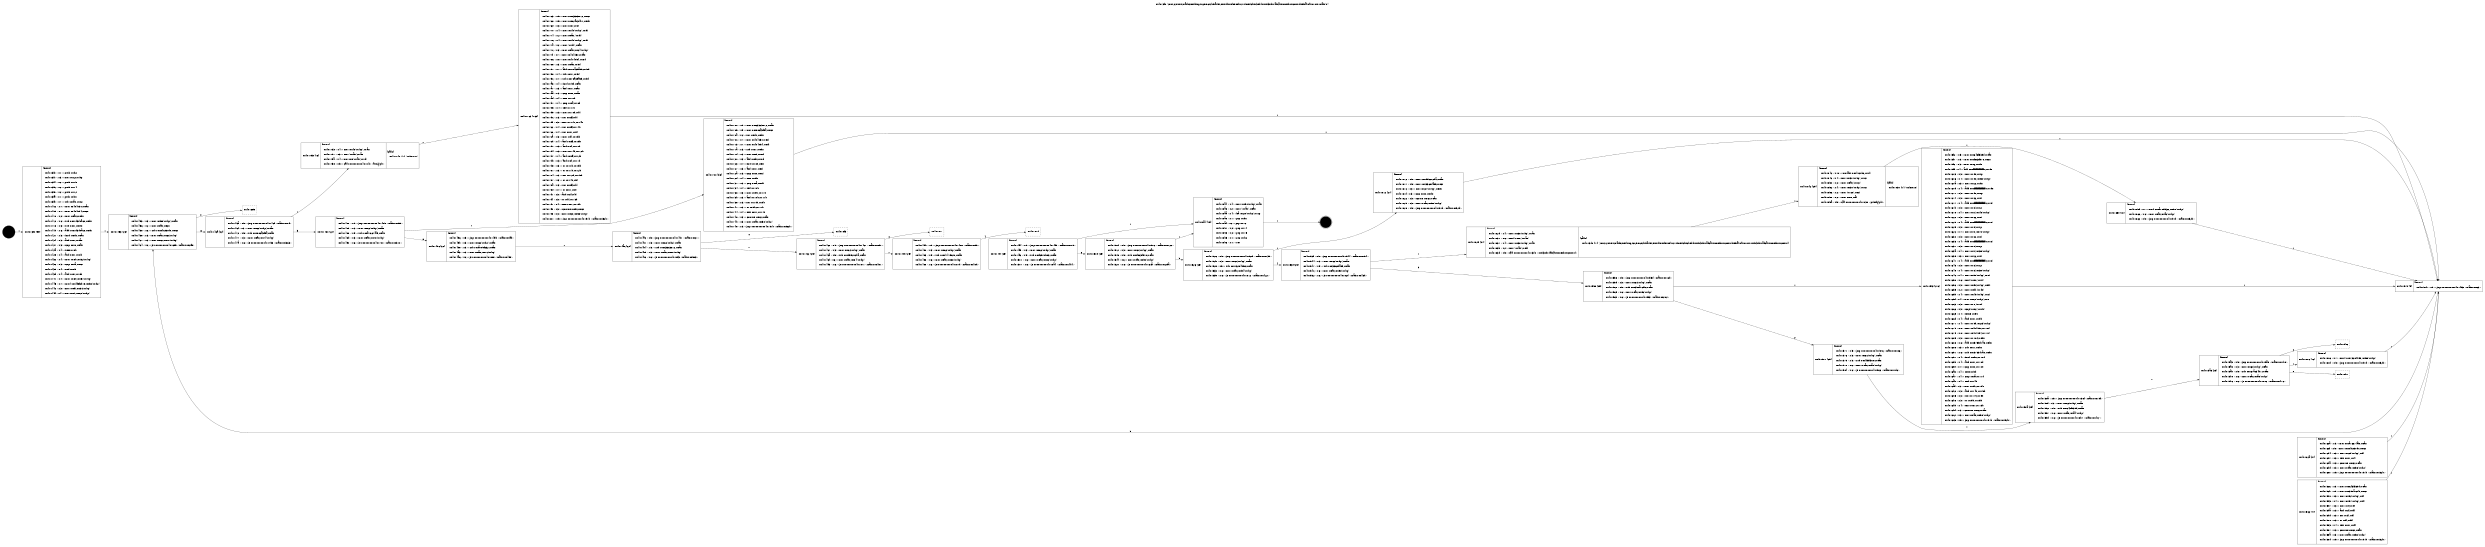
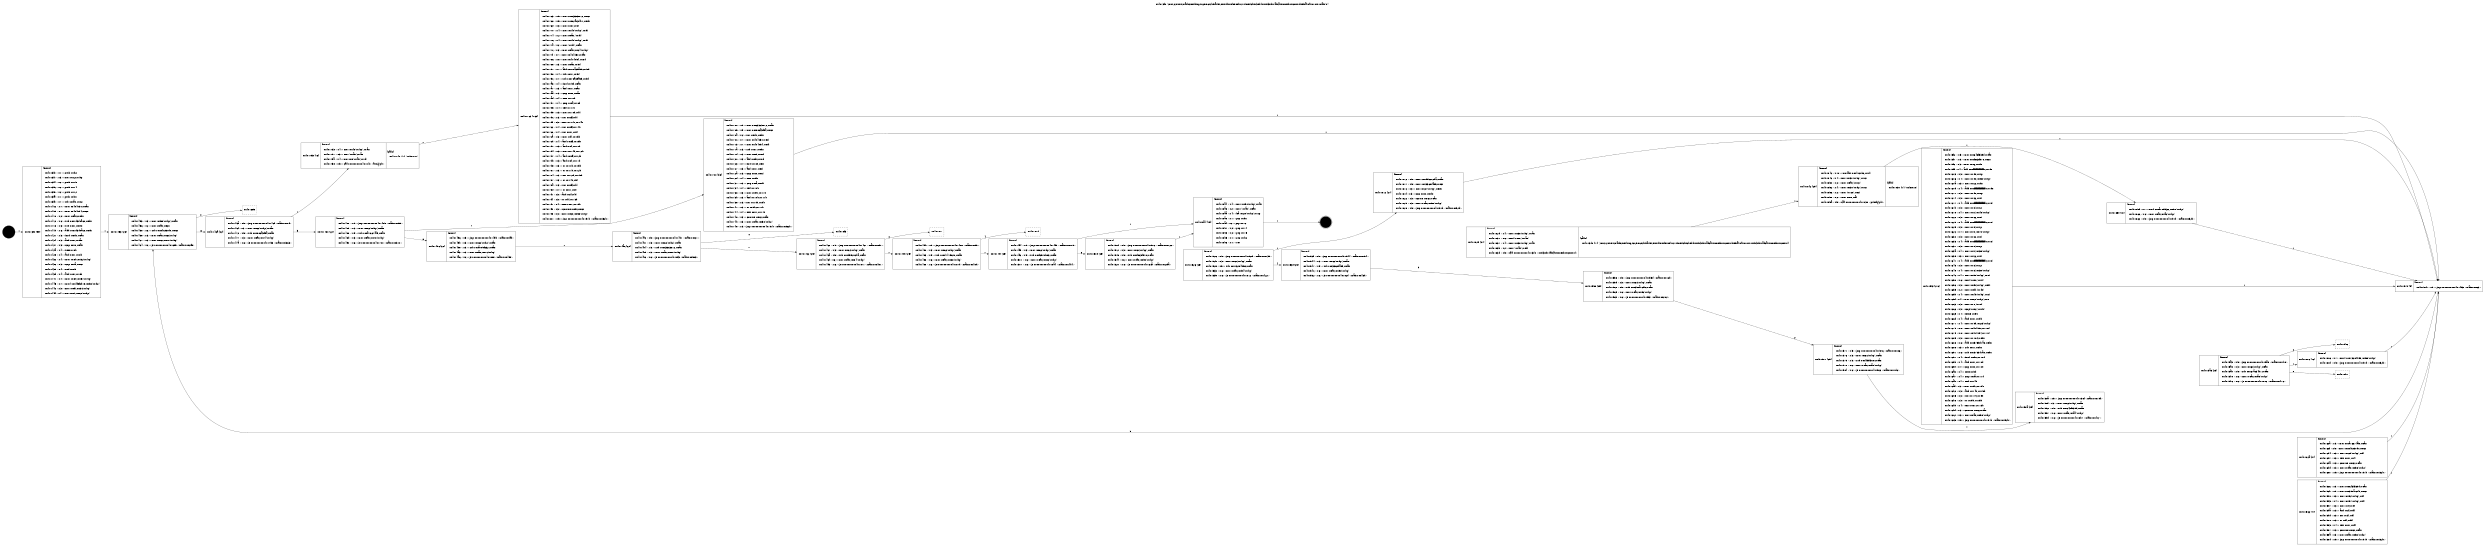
edge "0x4014db [25]" -> "0x4014f4 [25]": added, label "7"
edge "0x40153f [25]" -> "0x40182d [21]": removed, label "1"
edge "0x40150d [25]" -> "0x401526 [25]": removed, label "5"
edge "0x401558 [25]" -> "0x4015f2 [216]": removed, label "1"
edge "0x40158a [25]" -> "0x4015a3 [25]": removed, label "1"
